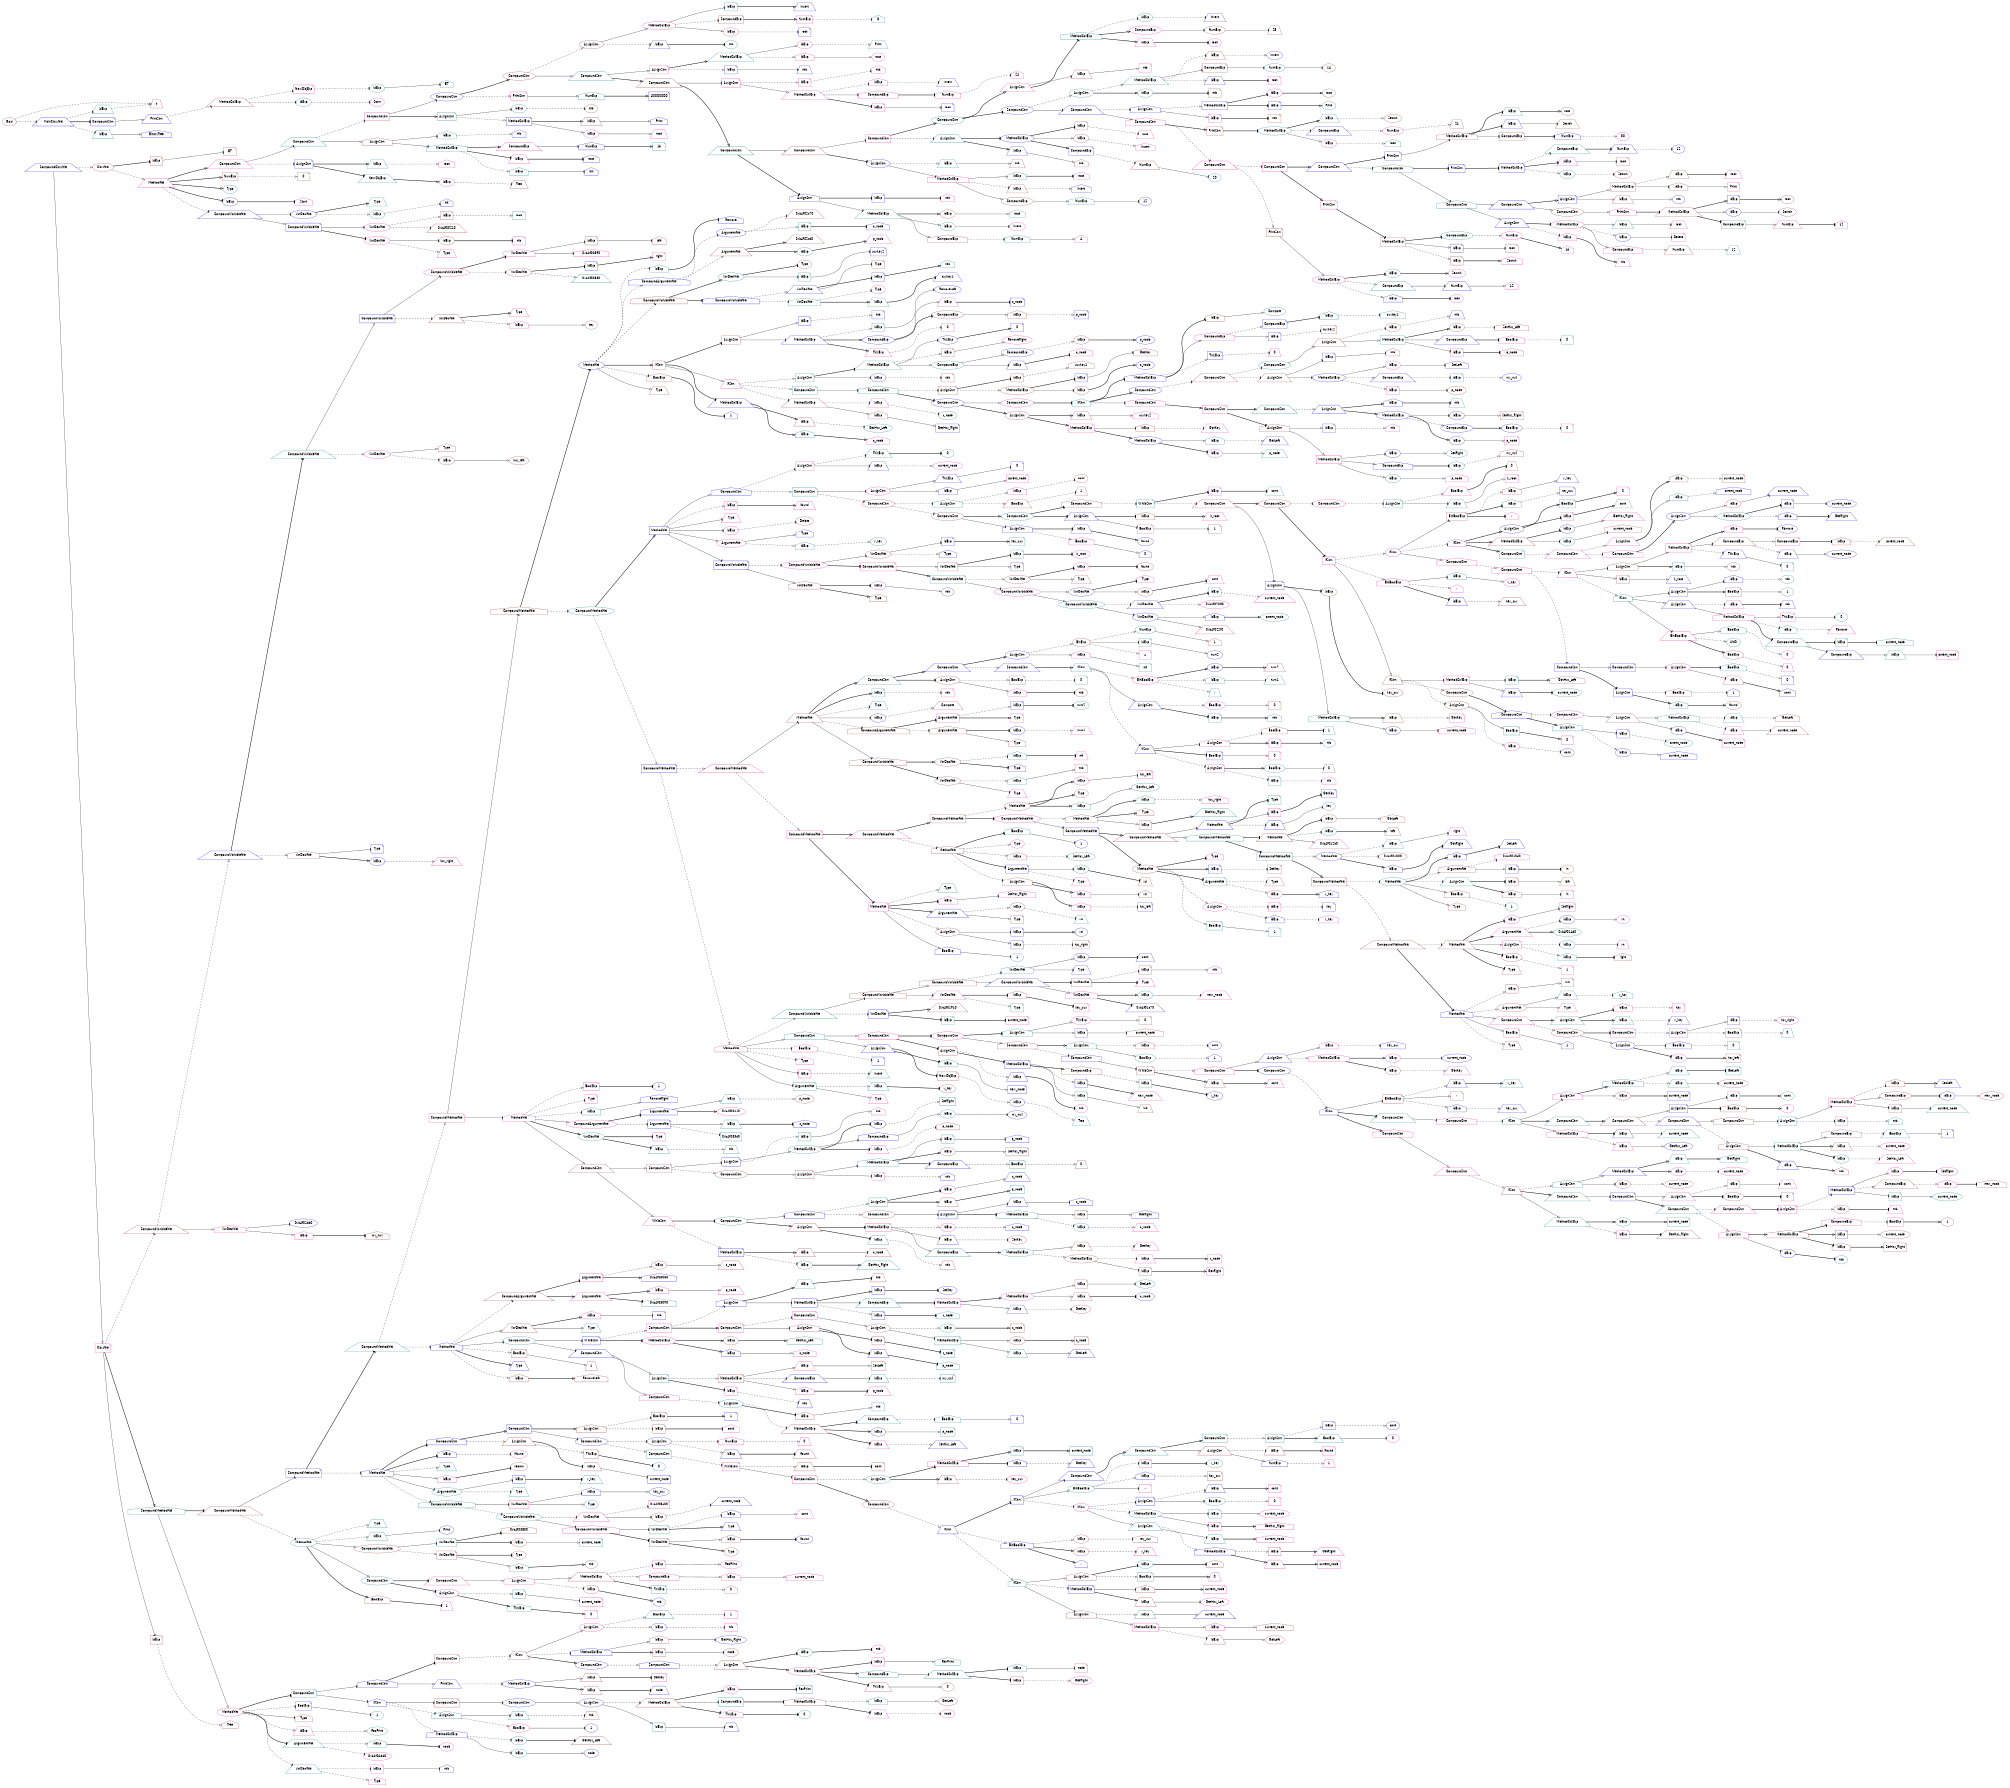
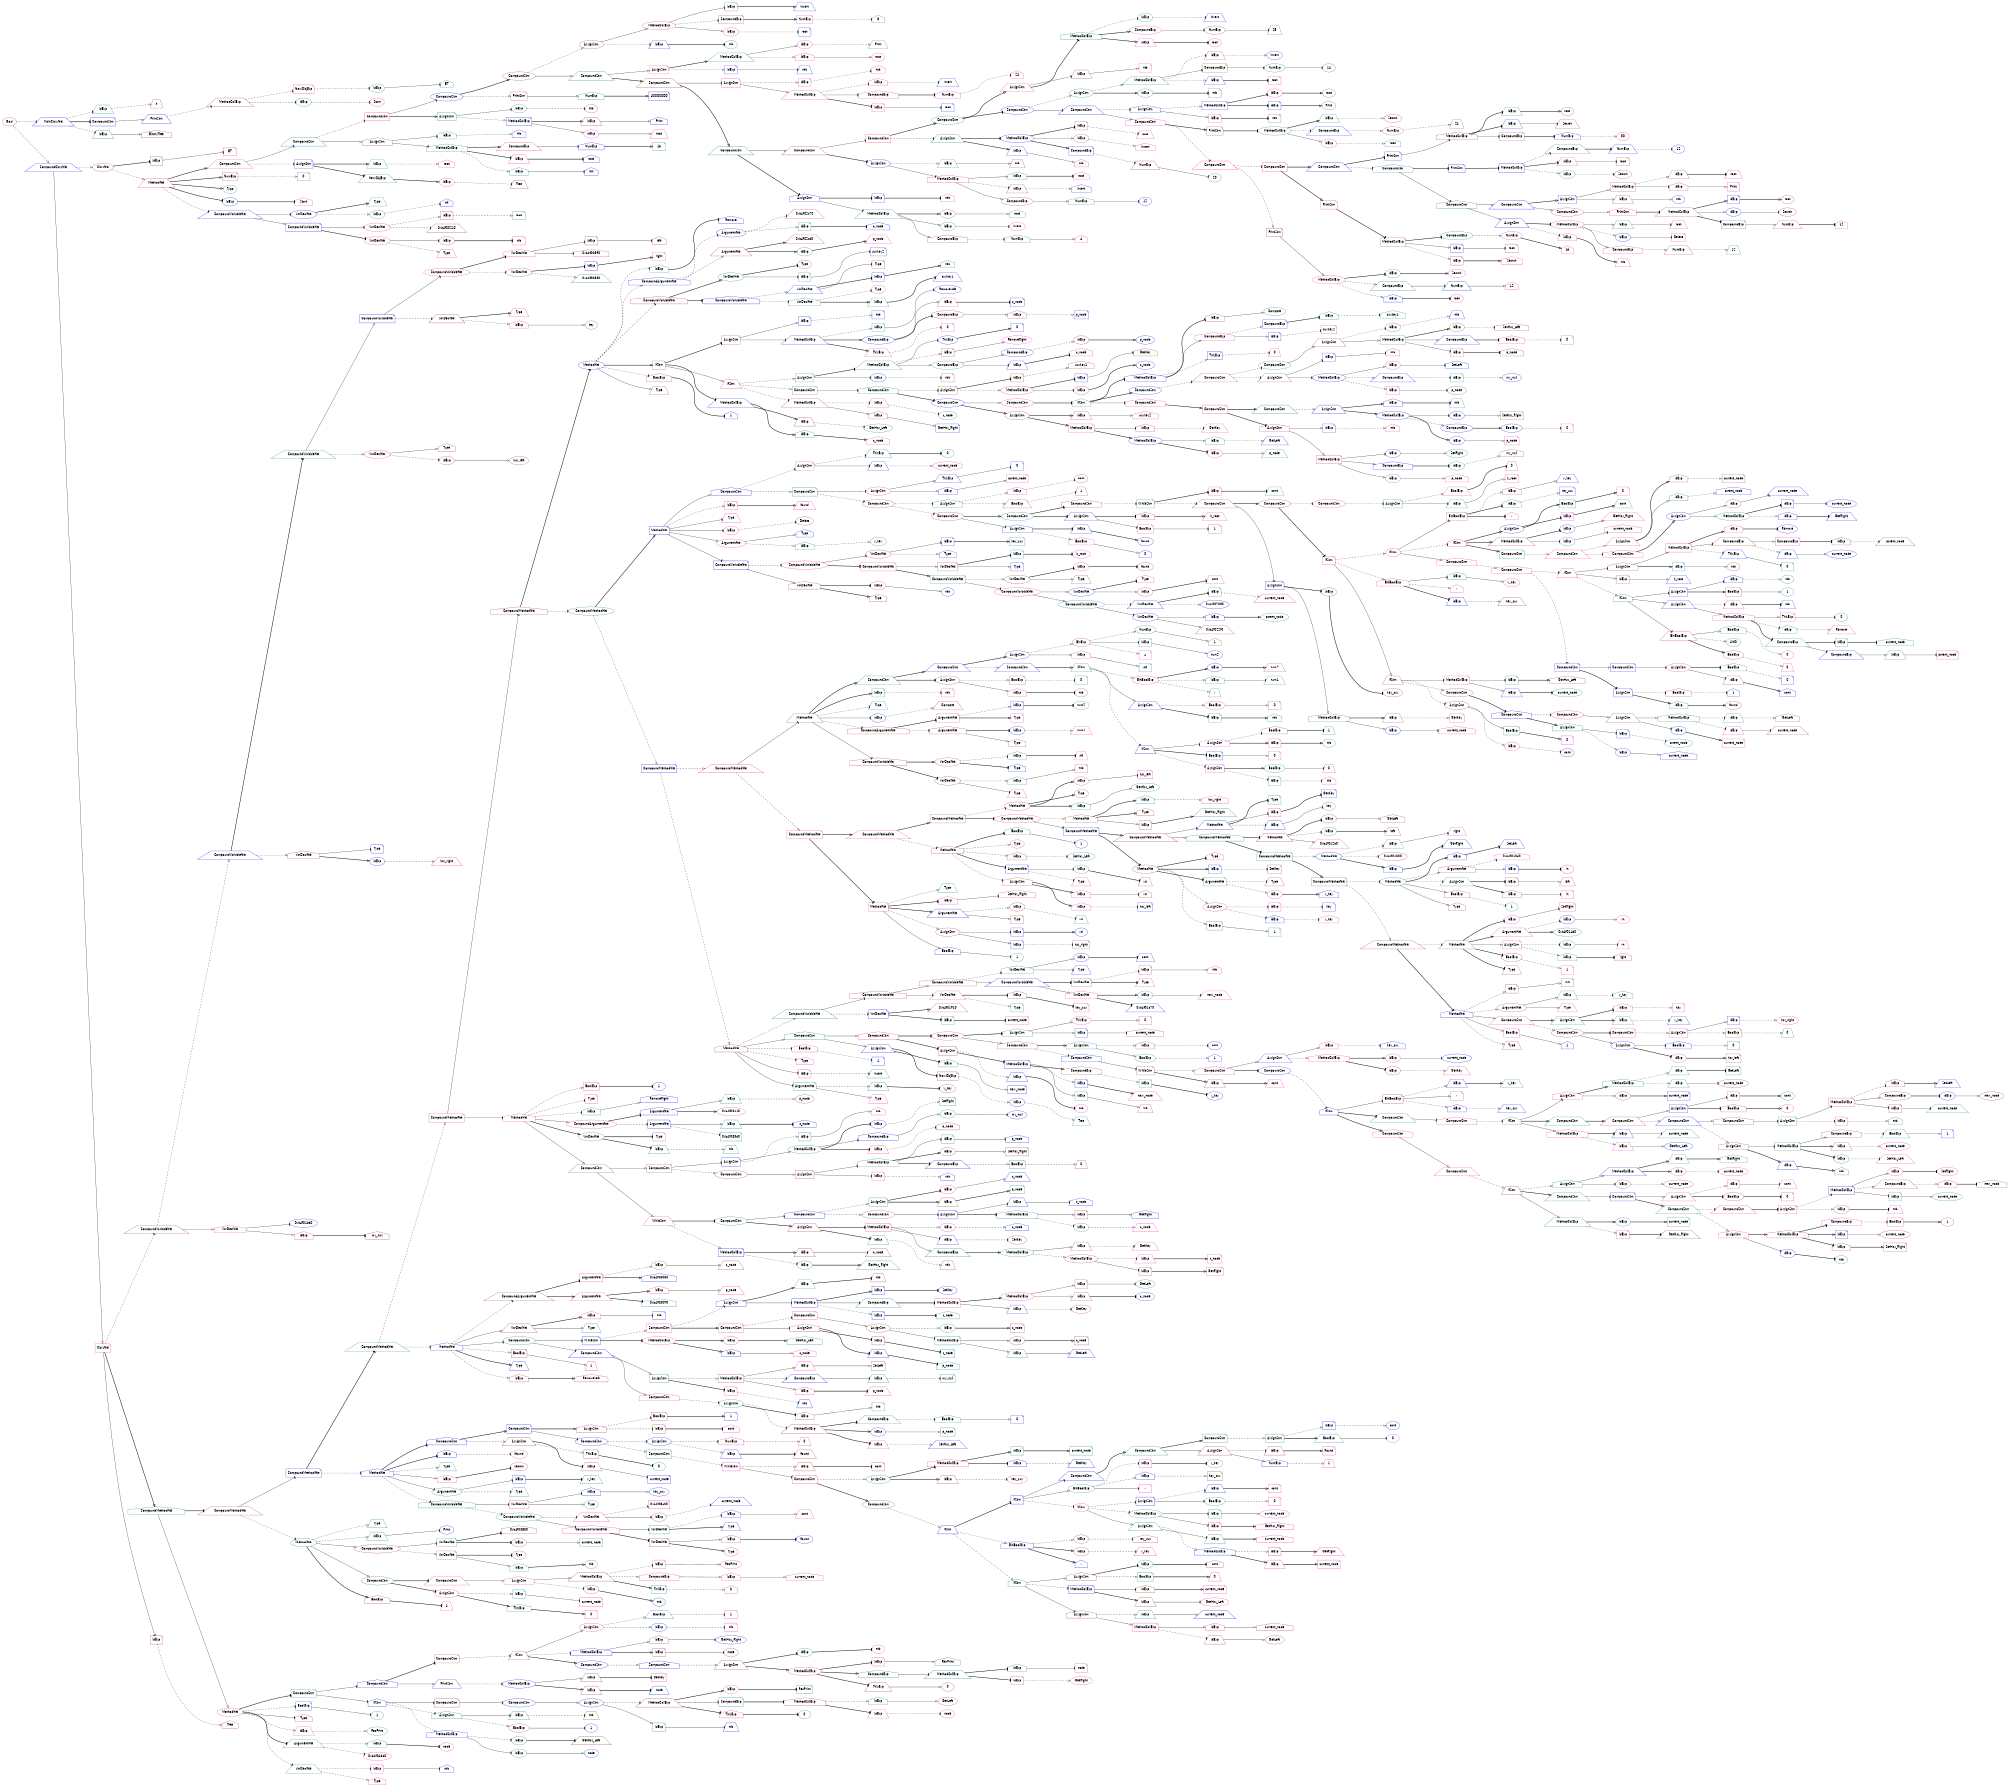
edge "Goal" -> "a": now "Goal" -> "CompoundClassNtt"
node "BinaryTree": color blue -> brown
node "0xb4f02330": color deeppink -> blue
